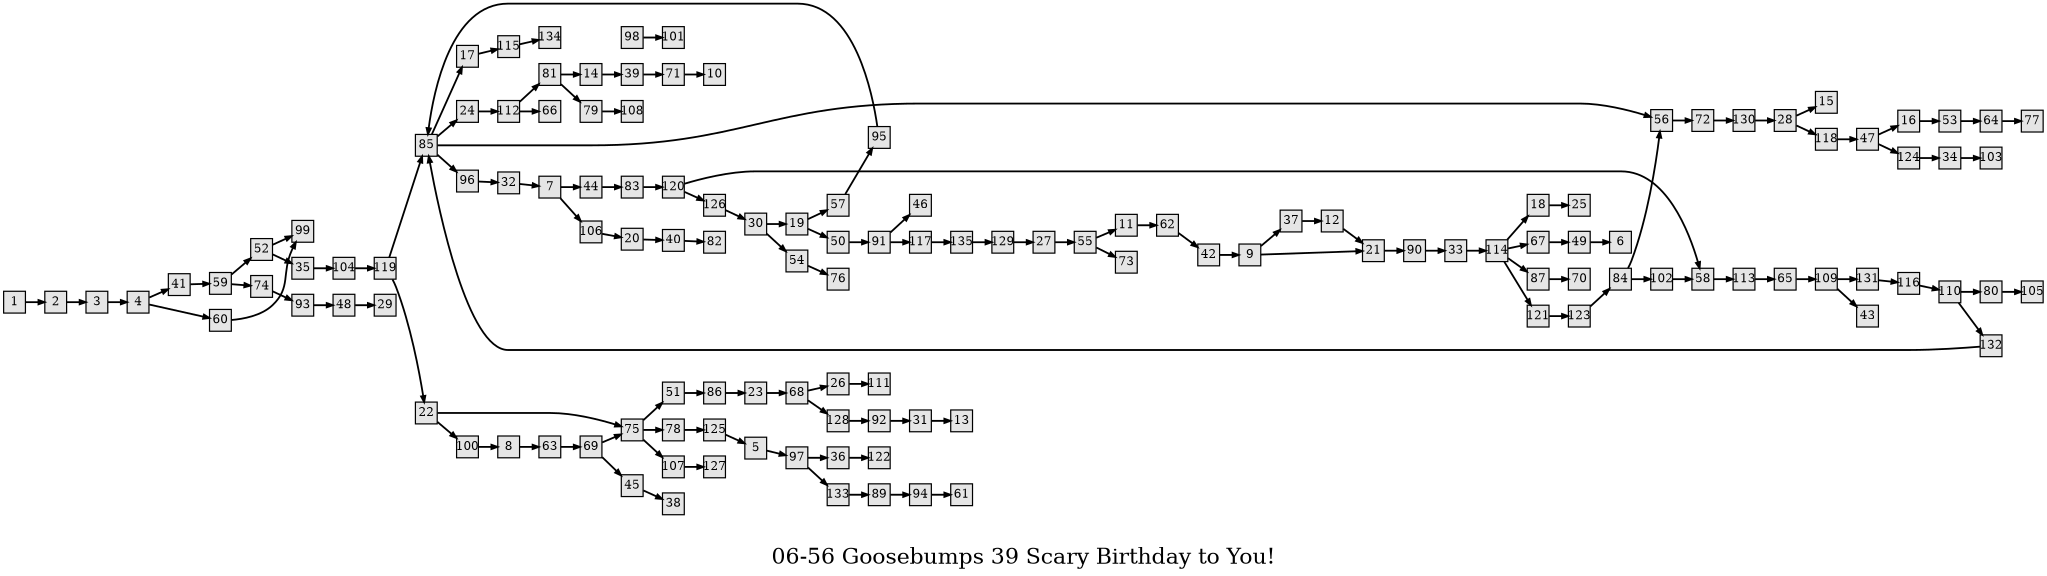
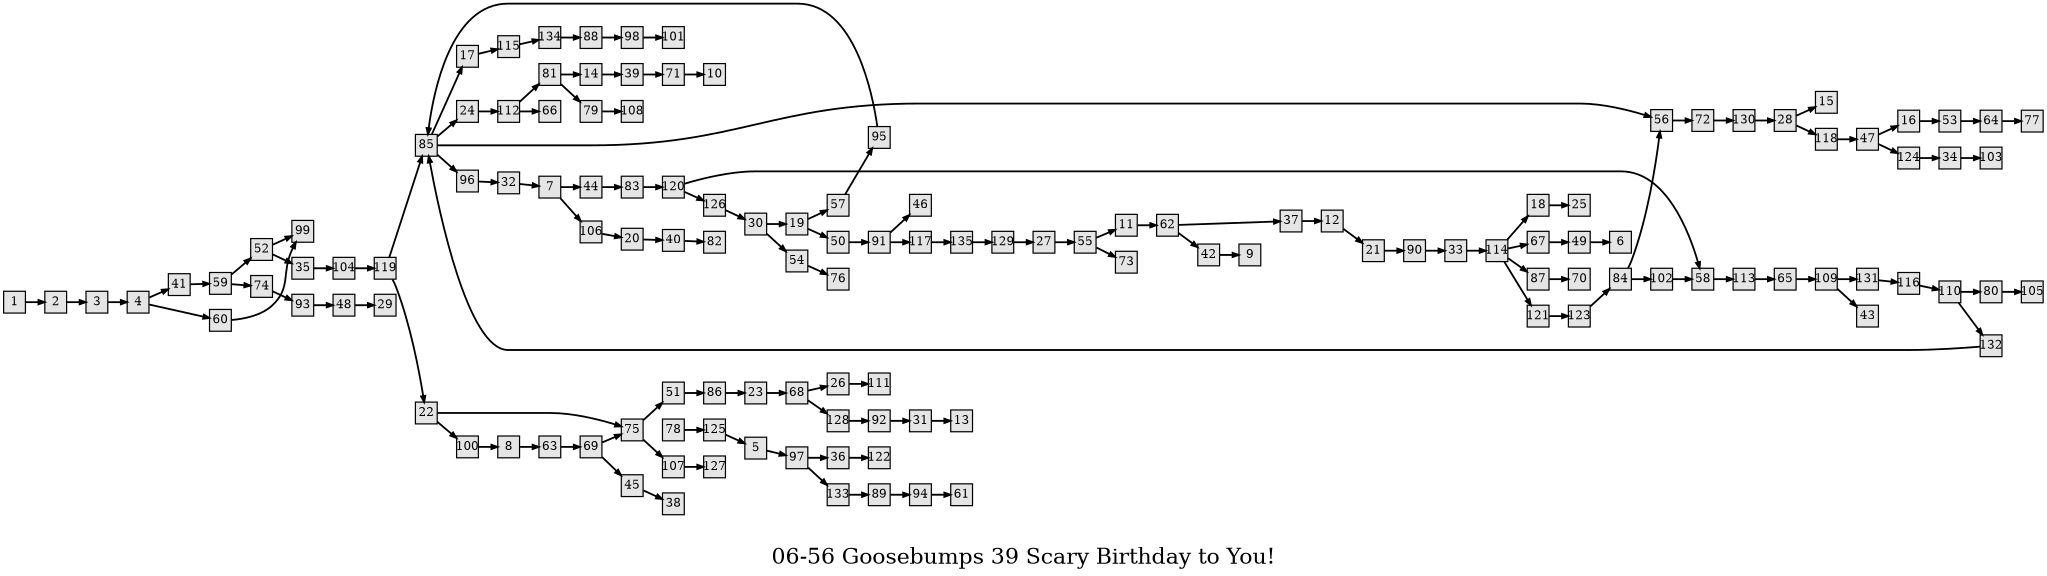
node "88": added
edge "9" -> "37": now "62" -> "37"
edge "9" -> "21": removed
edge "75" -> "78": removed
